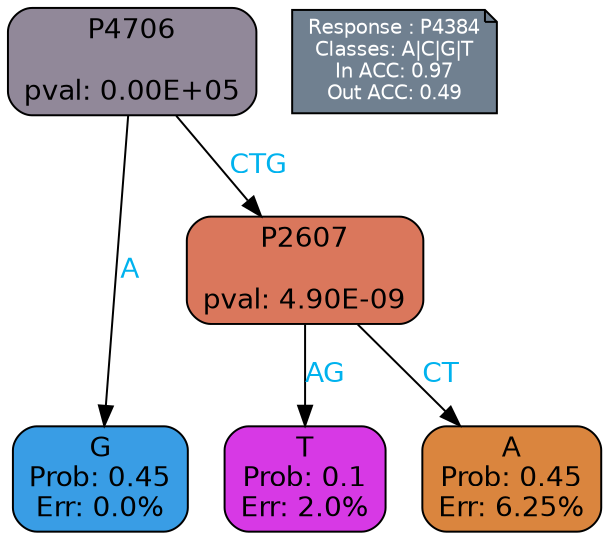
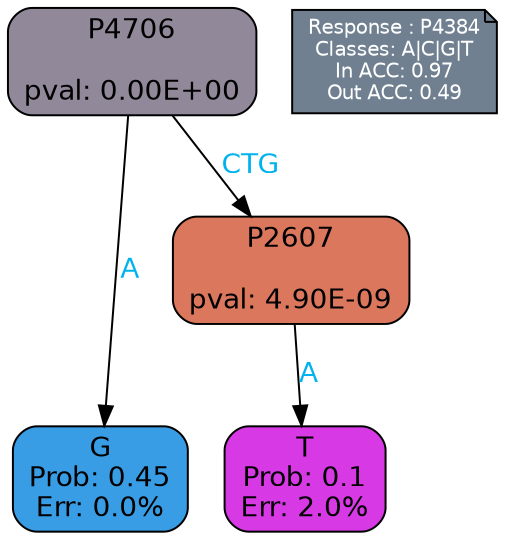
node "P4706 pval: 0.00E+05": label "P4706 pval: 0.00E+05" -> "P4706 pval: 0.00E+00"
edge "P2607 pval: 4.90E-09" -> "T Prob: 0.1 Err: 2.0%": label "AG" -> "A"
node "A Prob: 0.45 Err: 6.25%": removed
